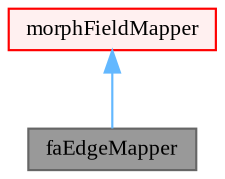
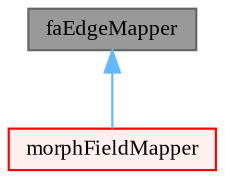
edge "faEdgeMapper" -> "morphFieldMapper": reversed
